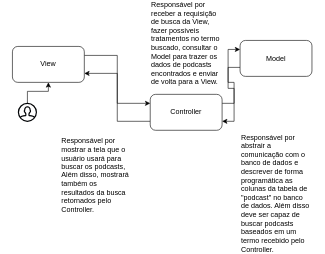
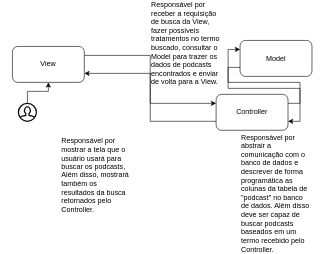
node "Controller": moved (186, 113) -> (252, 113)
